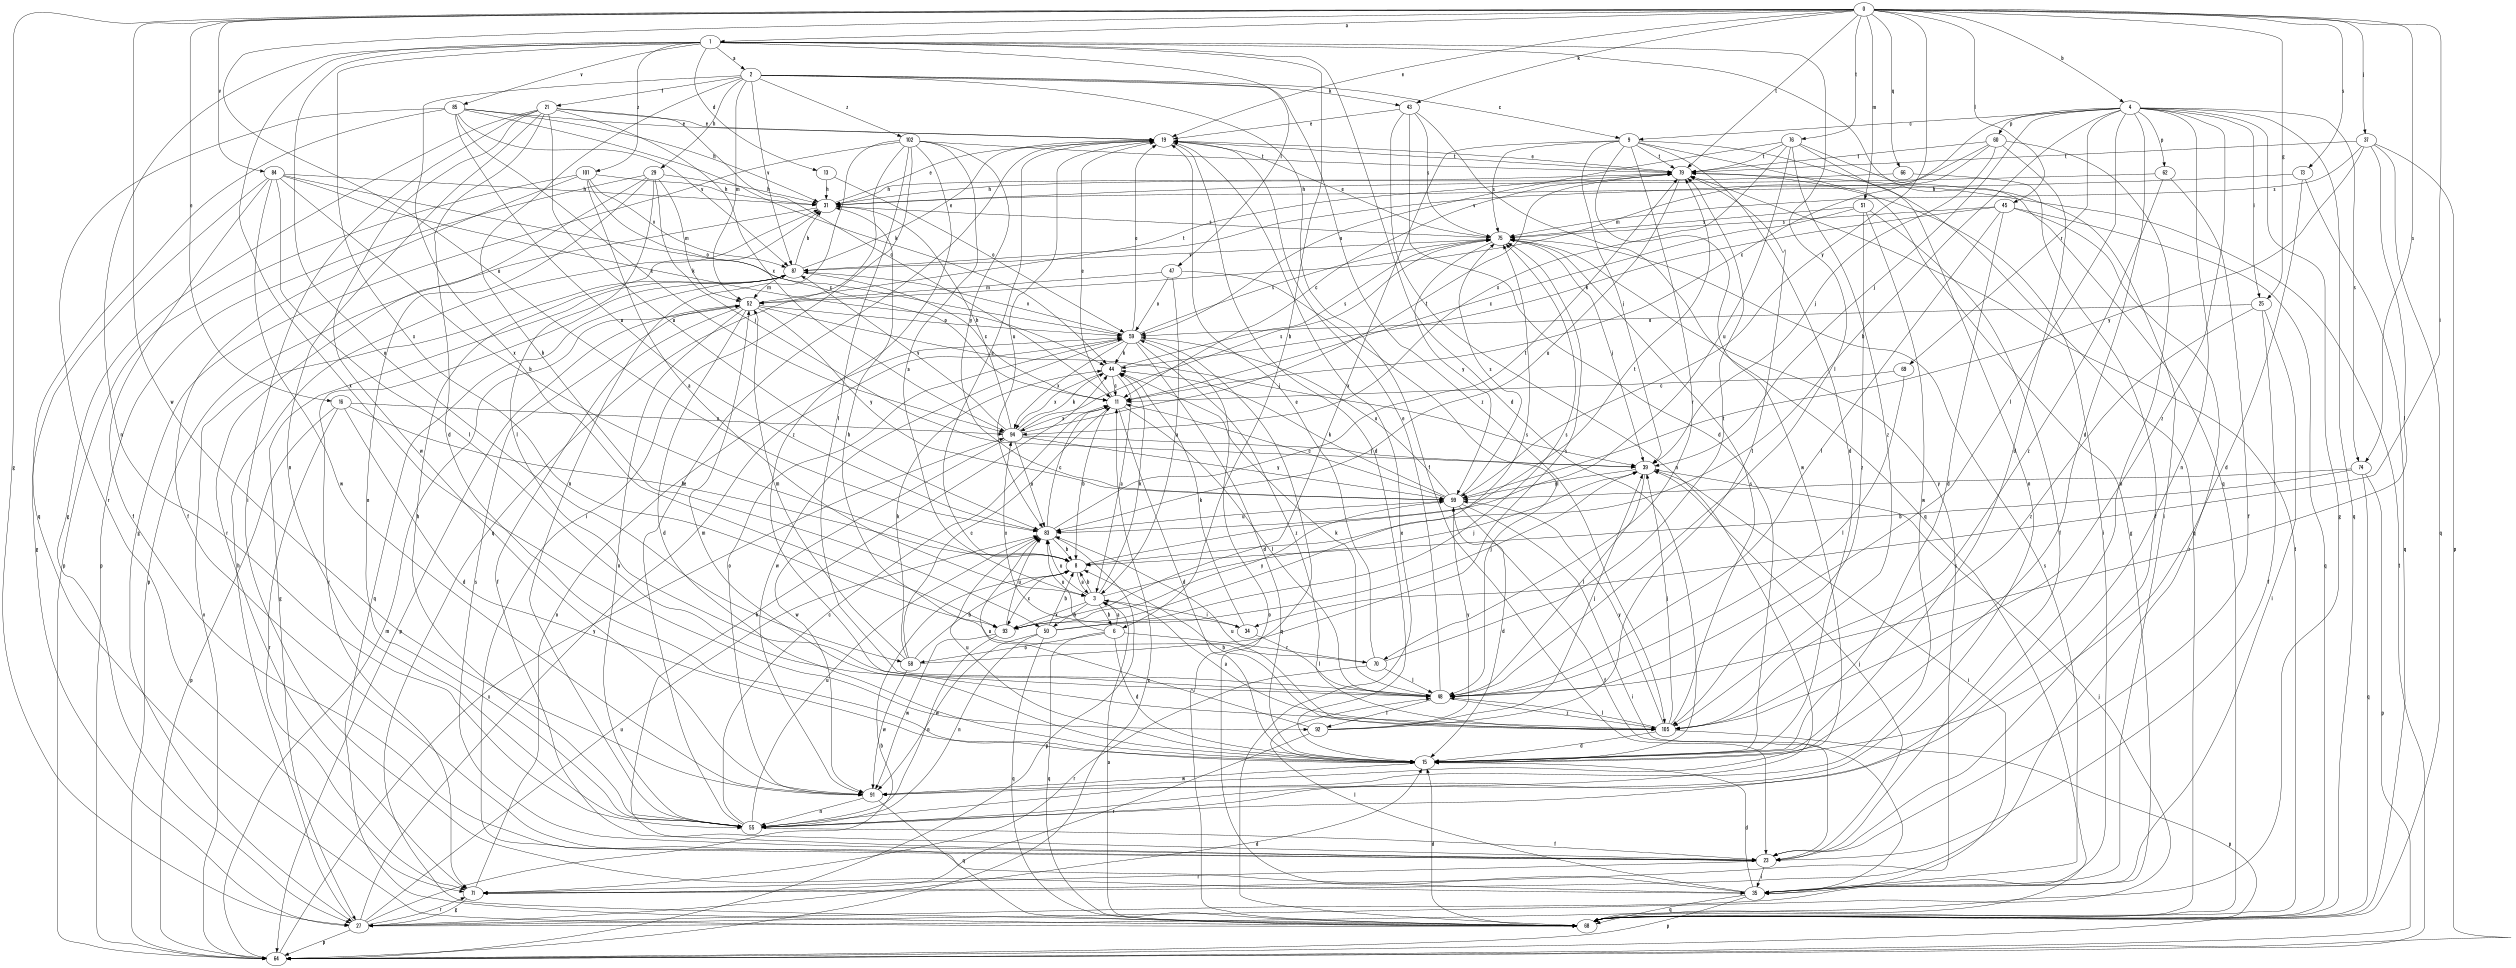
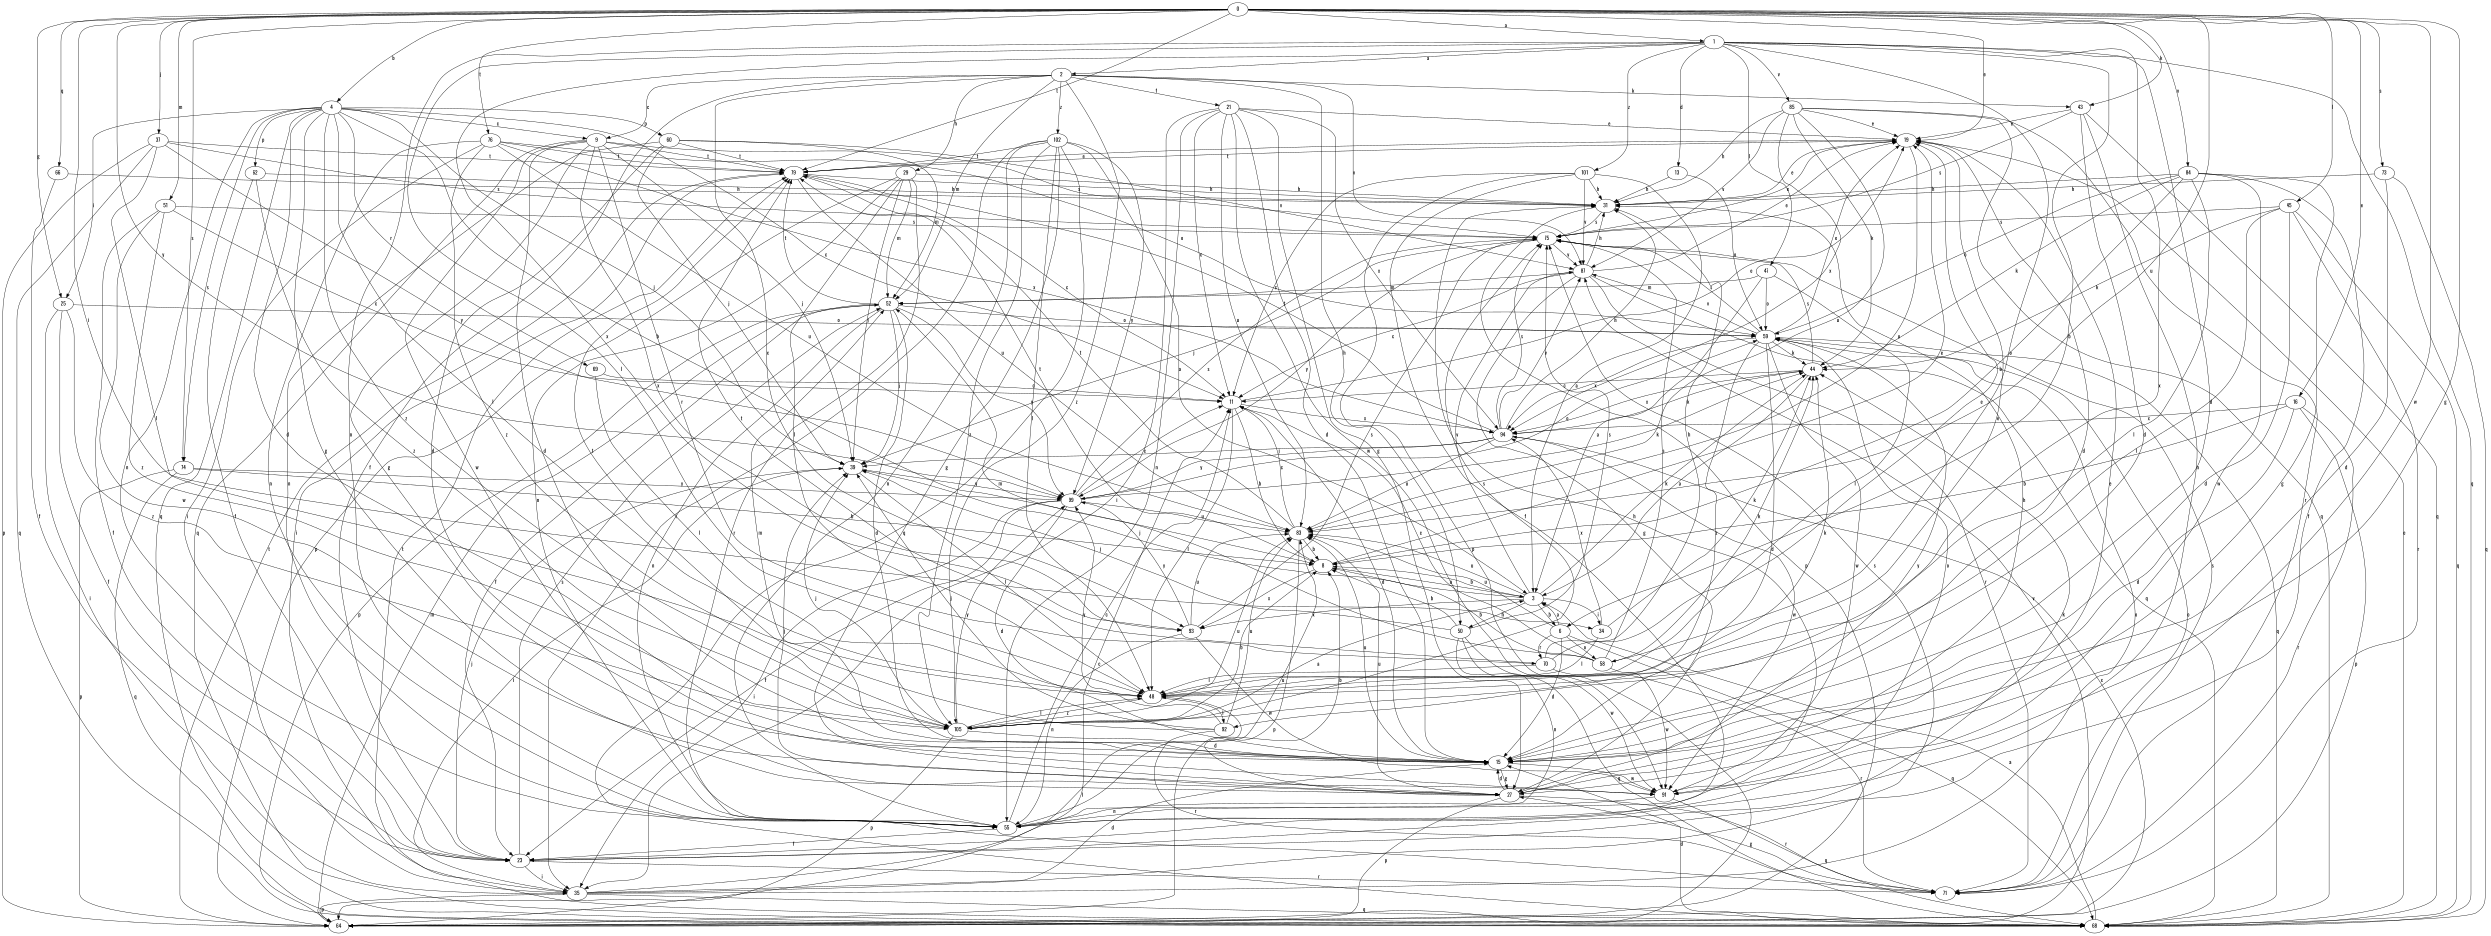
edge "3" -> "87": added, label "v"
edge "15" -> "27": added, label "g"
